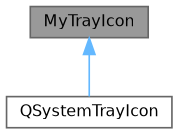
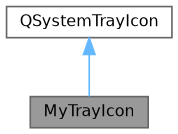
edge "QSystemTrayIcon" -> "MyTrayIcon": reversed
